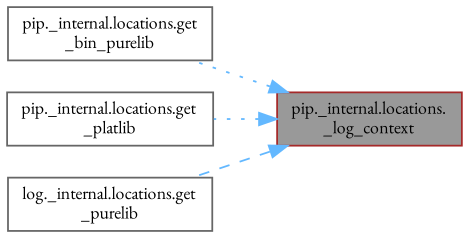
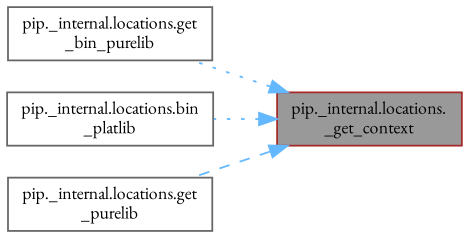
node "pip._internal.locations.get _platlib": label "pip._internal.locations.get _platlib" -> "pip._internal.locations.bin _platlib"
node "pip._internal.locations. _log_context": label "pip._internal.locations. _log_context" -> "pip._internal.locations. _get_context"
node "log._internal.locations.get _purelib": label "log._internal.locations.get _purelib" -> "pip._internal.locations.get _purelib"
